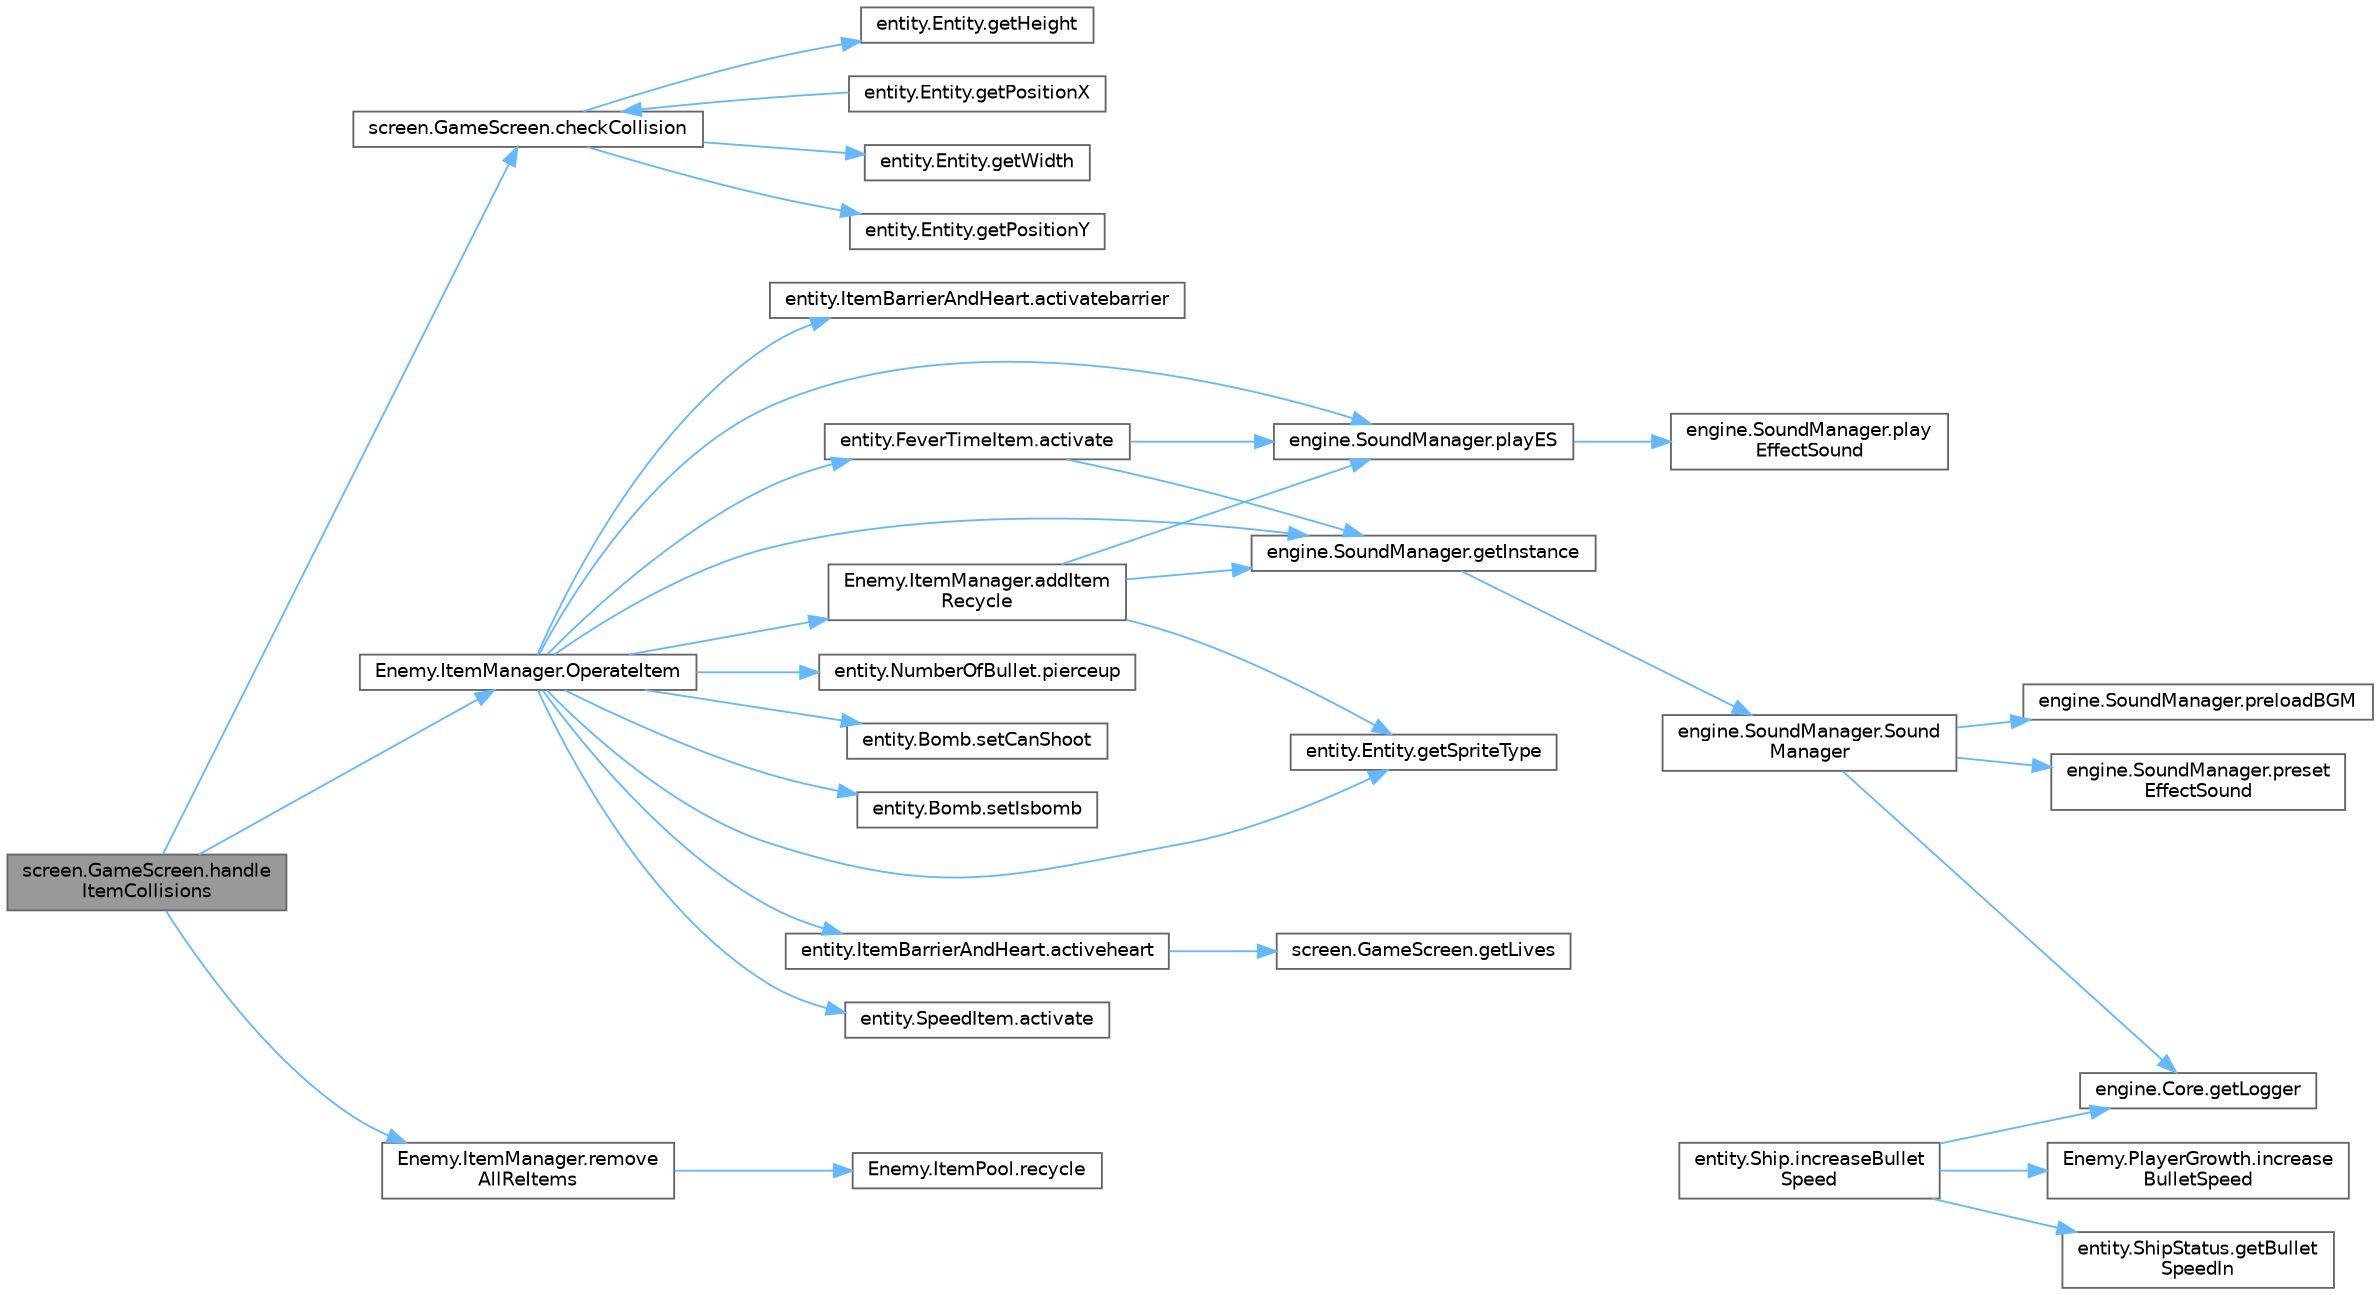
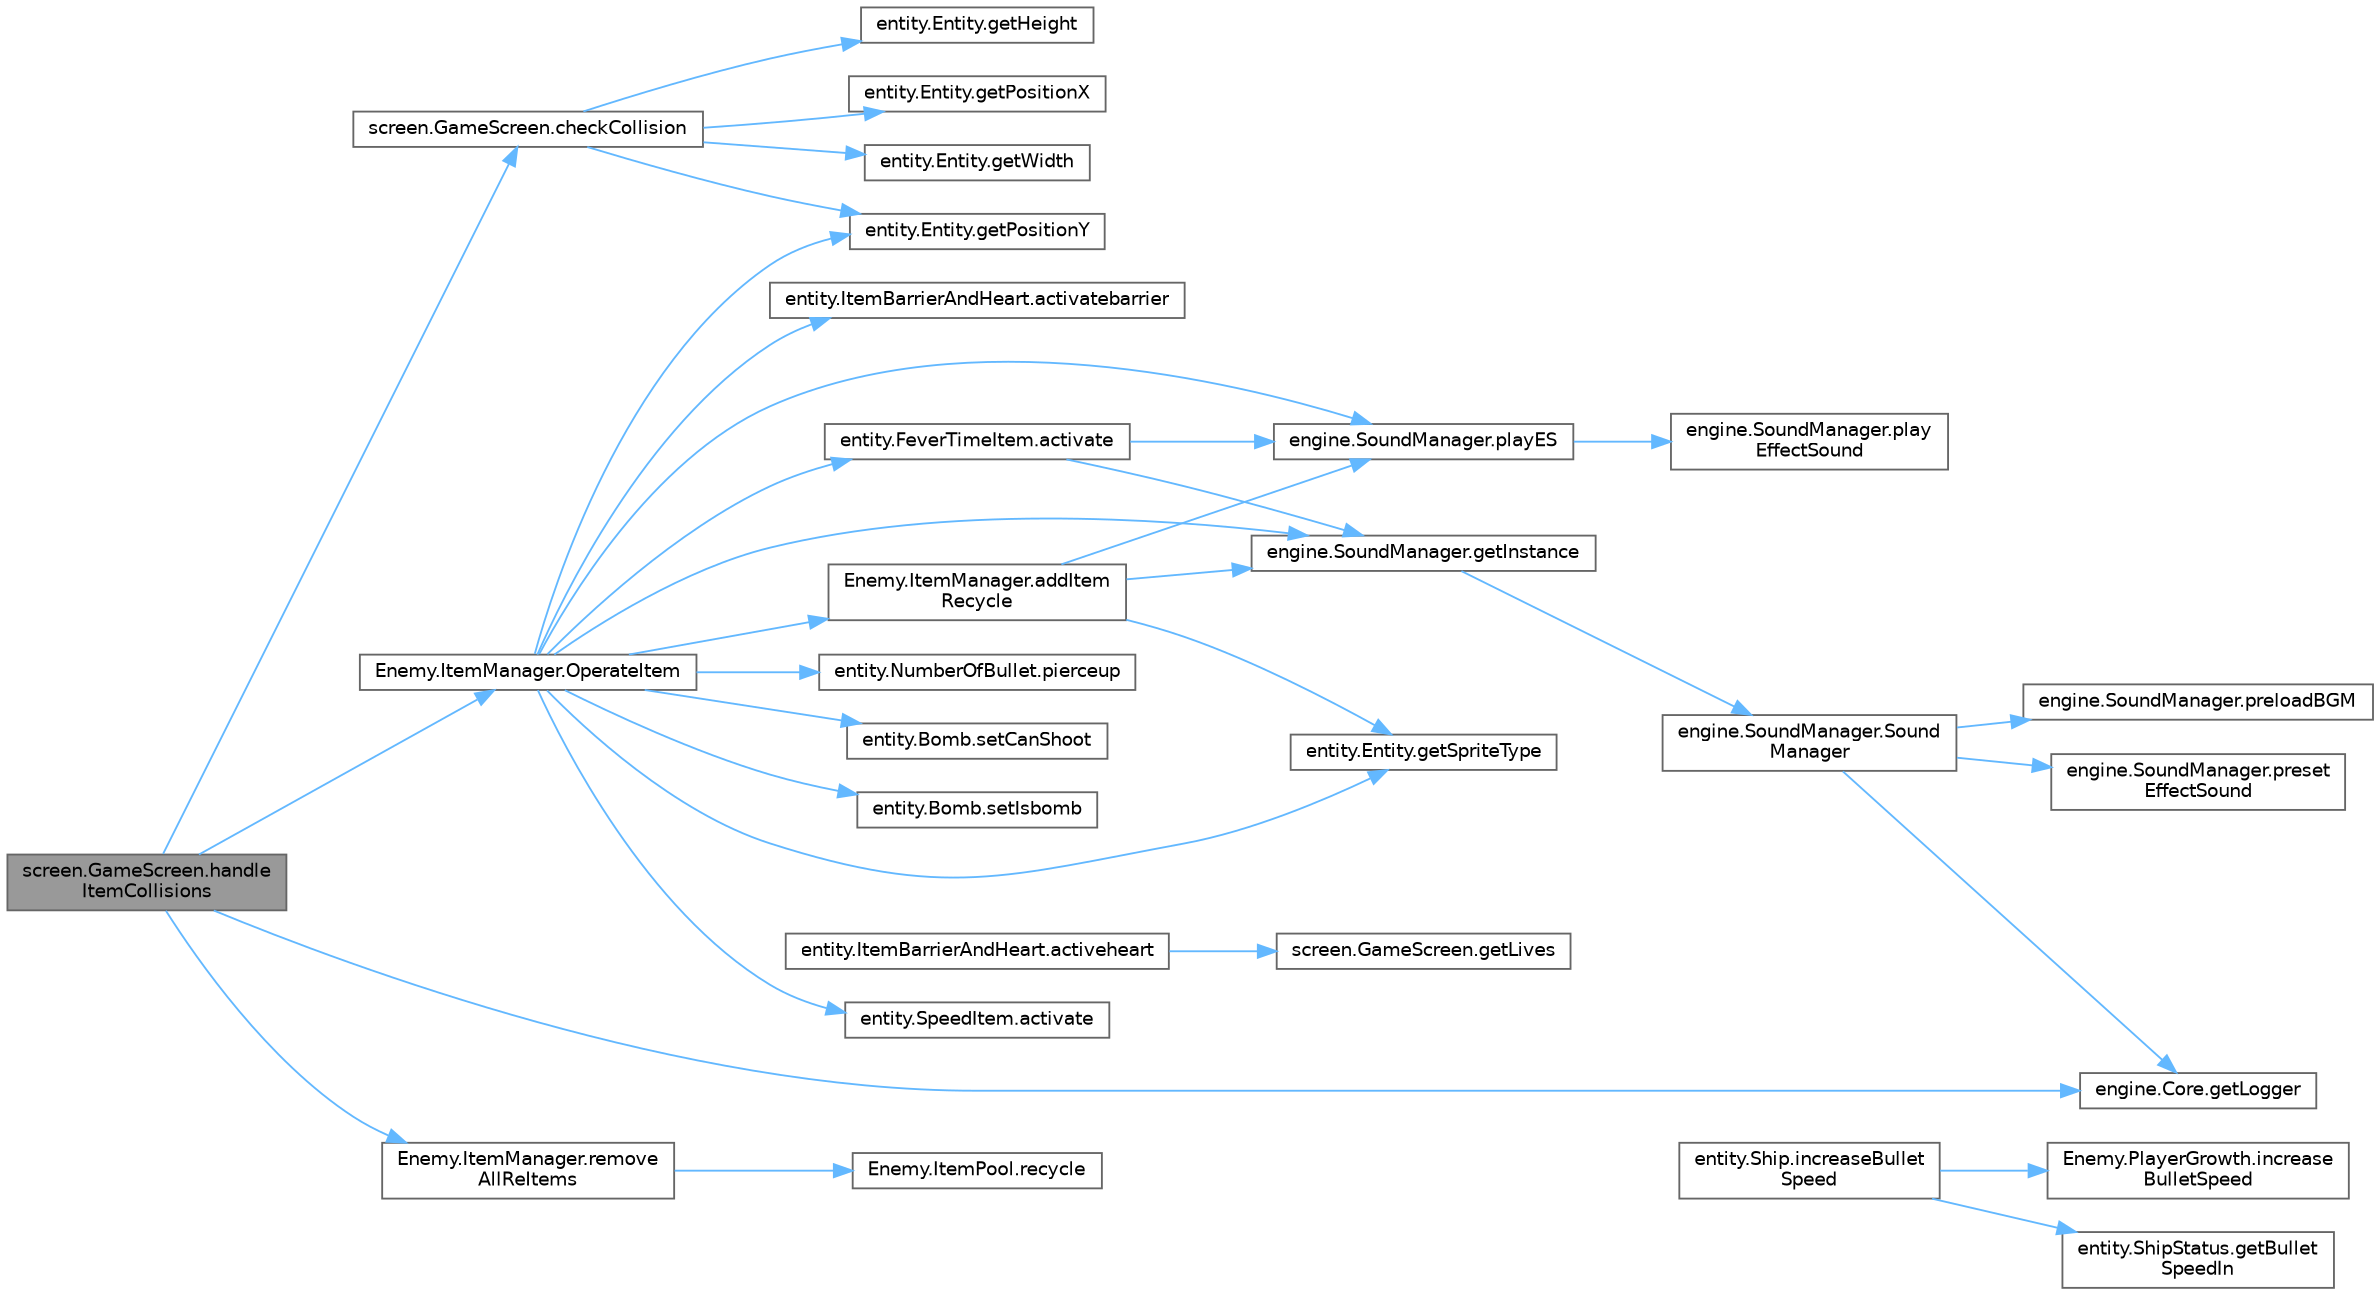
edge "entity.Entity.getPositionX" -> "screen.GameScreen.checkCollision": reversed
edge "Enemy.ItemManager.OperateItem" -> "entity.ItemBarrierAndHeart.activeheart": now "Enemy.ItemManager.OperateItem" -> "entity.Entity.getPositionY"
edge "entity.Ship.increaseBullet Speed" -> "engine.Core.getLogger": now "screen.GameScreen.handle ItemCollisions" -> "engine.Core.getLogger"
